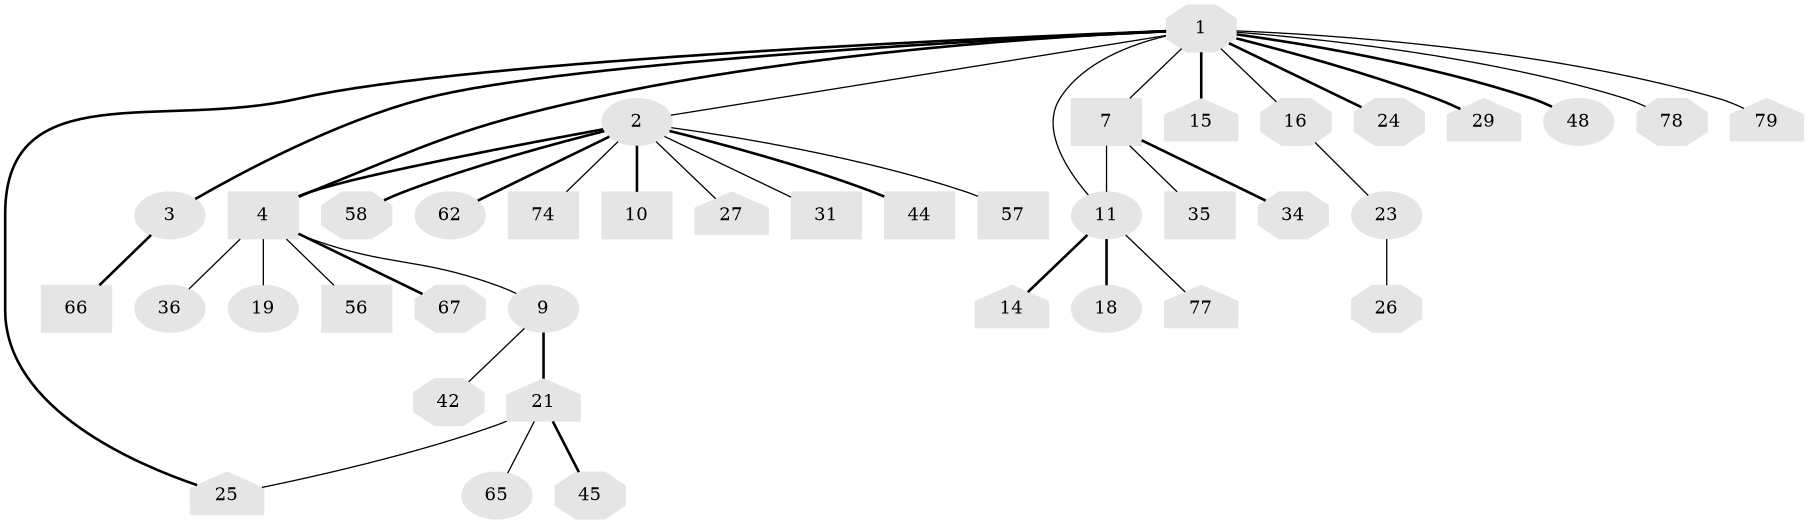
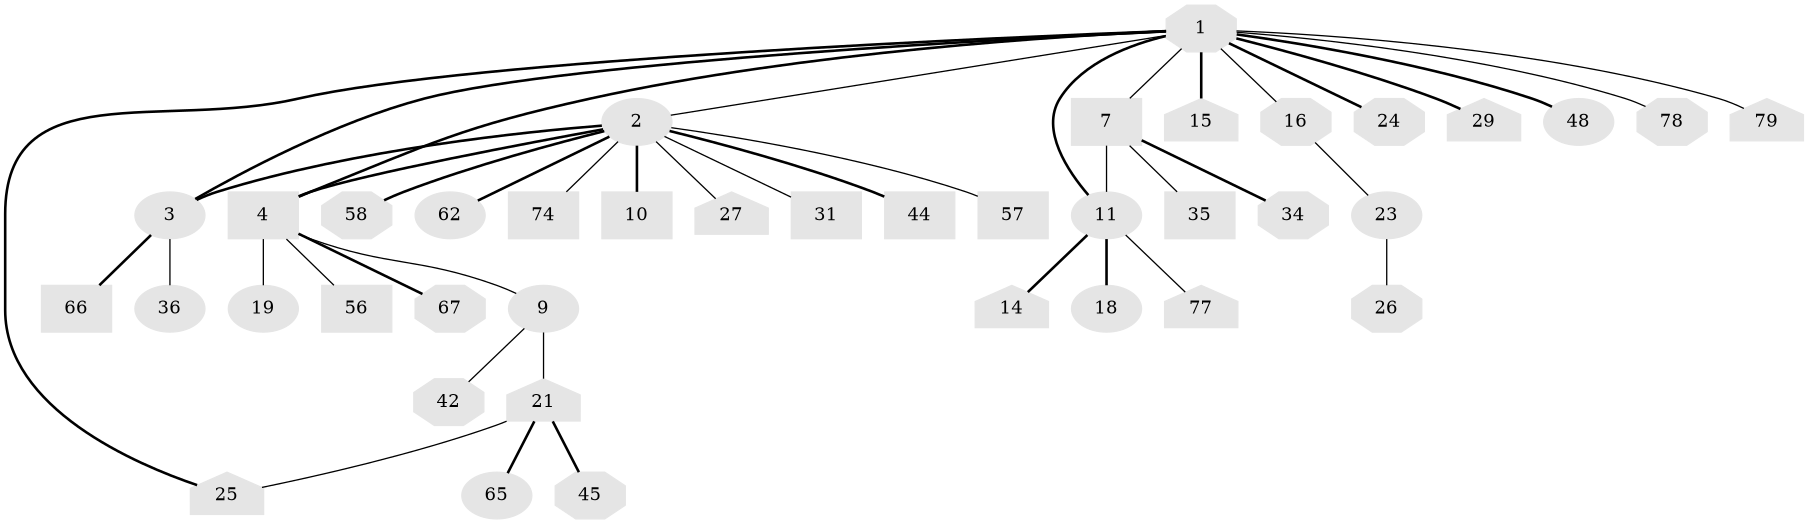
edge "1" -- "11": style solid -> bold
edge "2" -- "3": added
edge "4" -- "36": now "3" -- "36"
edge "9" -- "21": style bold -> solid
edge "21" -- "65": style solid -> bold
